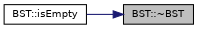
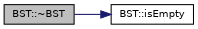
edge "BST::isEmpty" -> "BST::~BST": reversed
